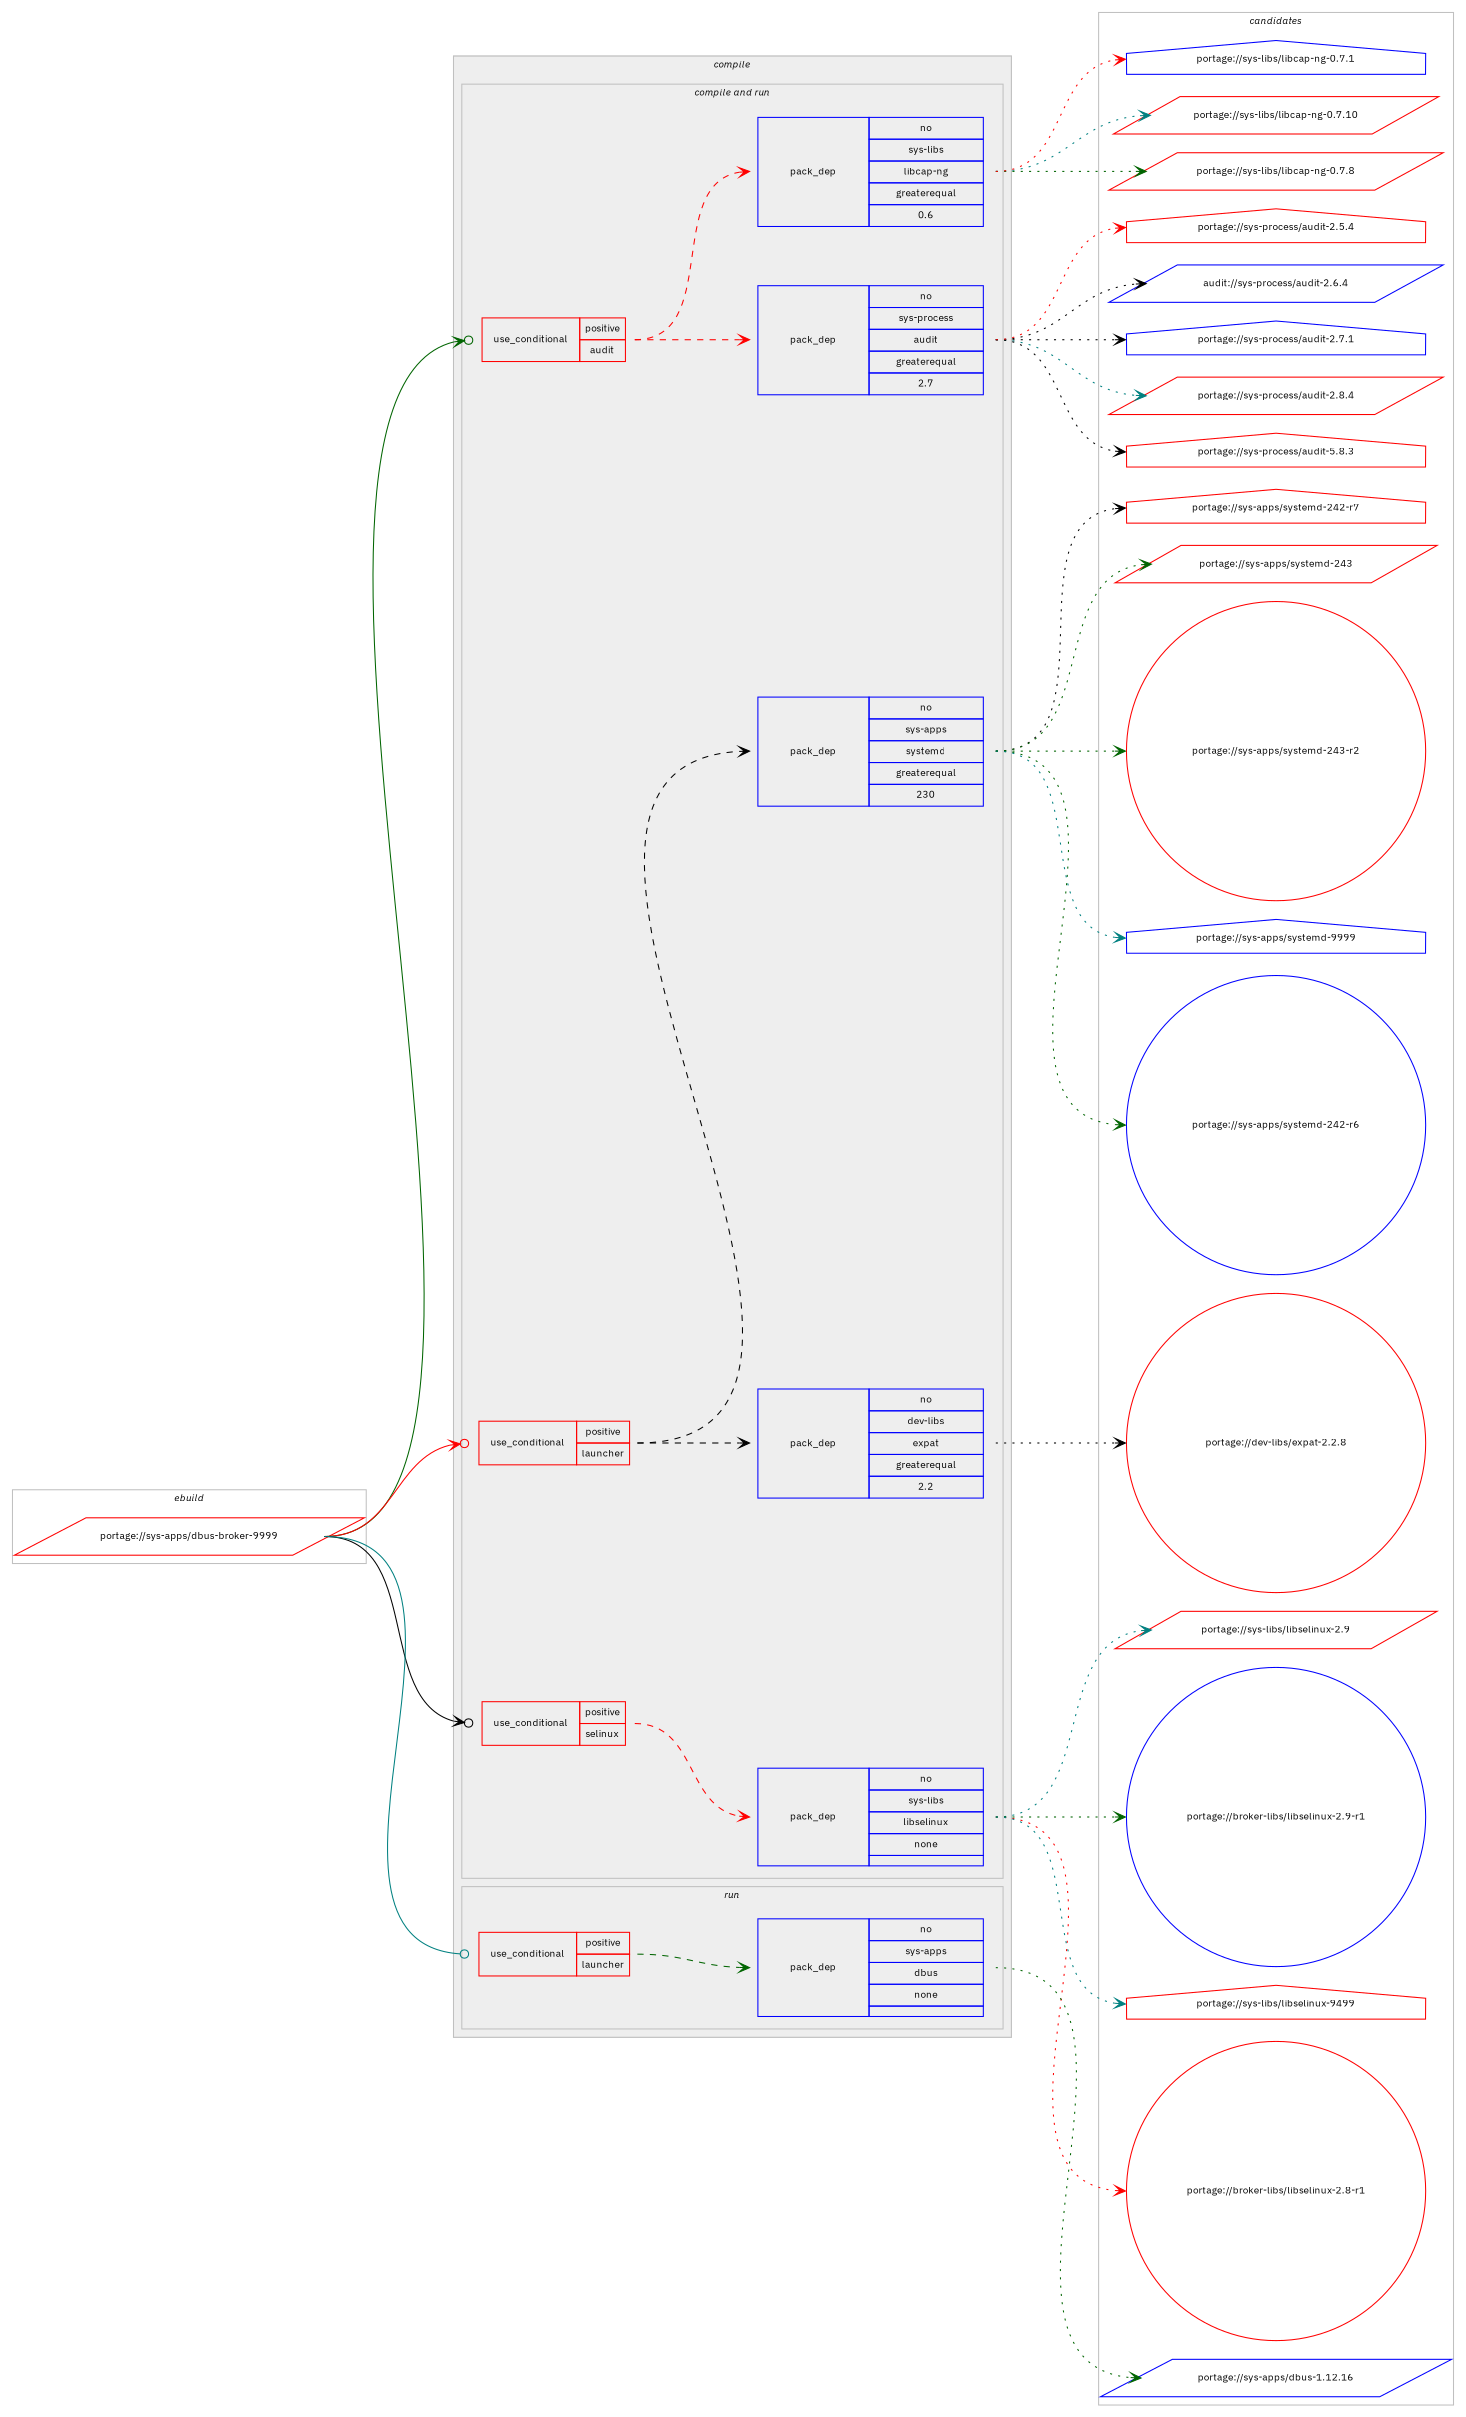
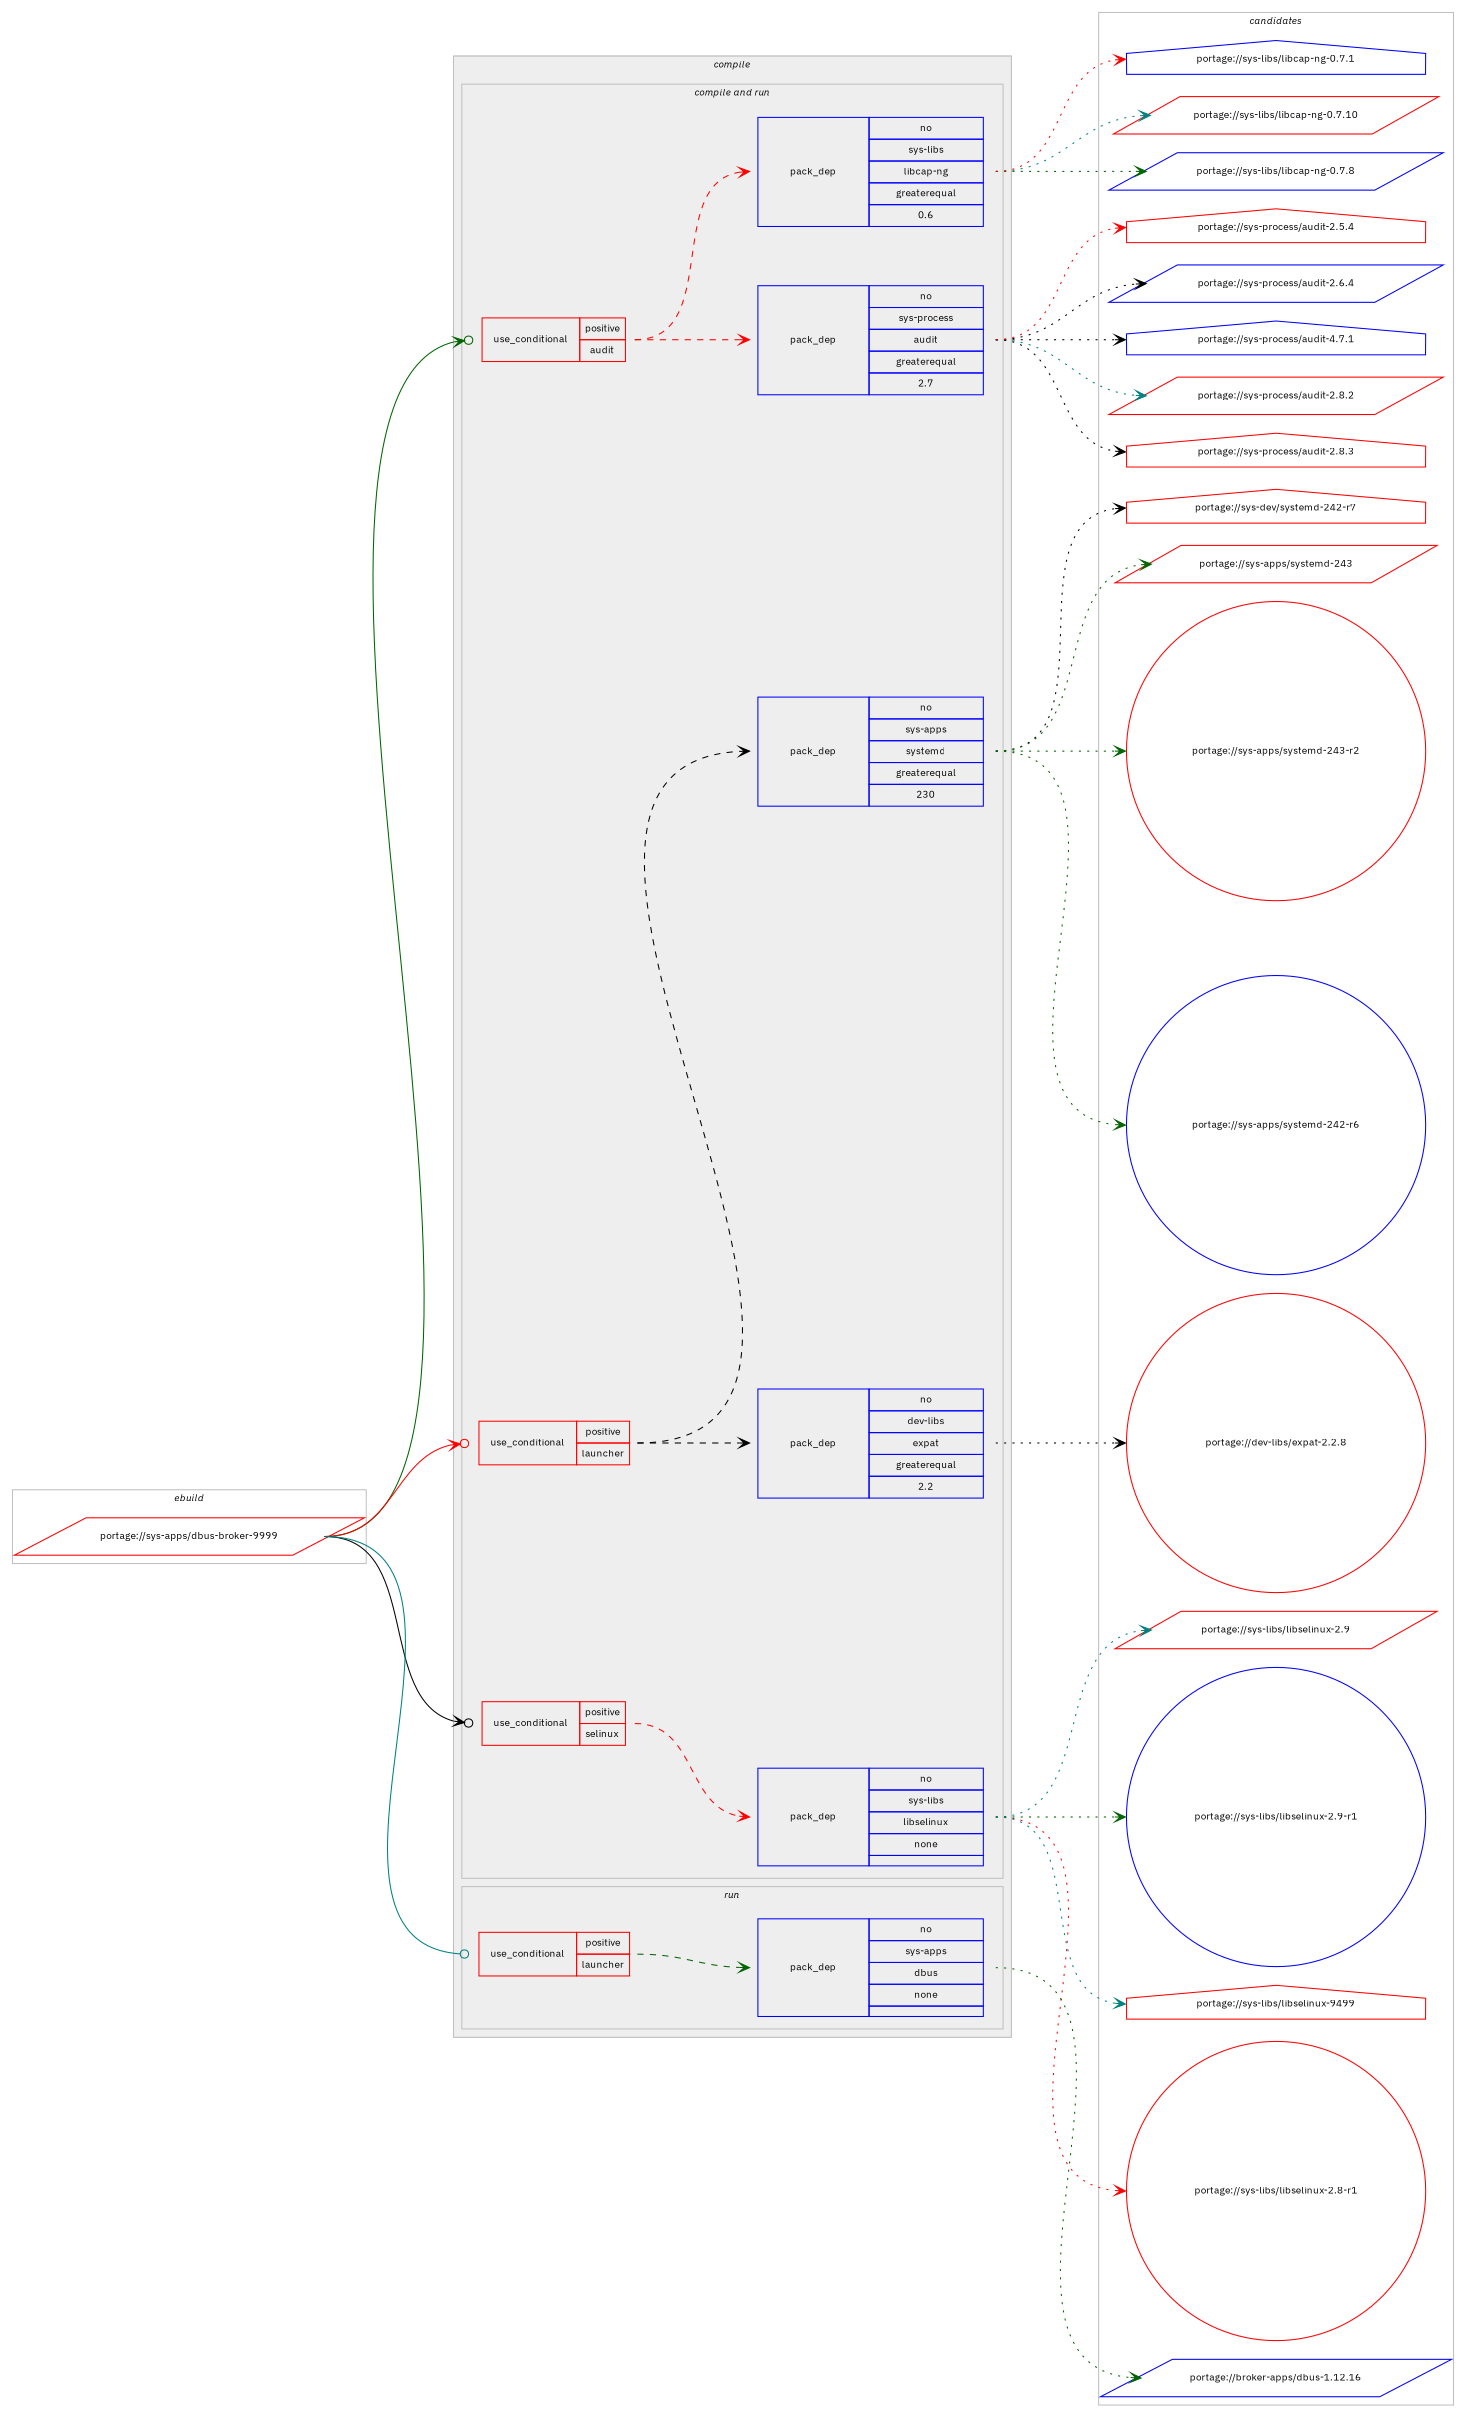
node "portage://sys-libs/libcap-ng-0.7.8": color red -> blue
node "audit://sys-process/audit-2.6.4": label "audit://sys-process/audit-2.6.4" -> "portage://sys-process/audit-2.6.4"
node "portage://sys-process/audit-2.7.1": label "portage://sys-process/audit-2.7.1" -> "portage://sys-process/audit-4.7.1"
node "portage://sys-process/audit-2.8.4": label "portage://sys-process/audit-2.8.4" -> "portage://sys-process/audit-2.8.2"
node "portage://sys-process/audit-5.8.3": label "portage://sys-process/audit-5.8.3" -> "portage://sys-process/audit-2.8.3"
node "portage://sys-apps/systemd-242-r7": label "portage://sys-apps/systemd-242-r7" -> "portage://sys-dev/systemd-242-r7"
node "portage://sys-apps/systemd-9999": removed
node "portage://broker-libs/libselinux-2.9-r1": label "portage://broker-libs/libselinux-2.9-r1" -> "portage://sys-libs/libselinux-2.9-r1"
node "portage://broker-libs/libselinux-2.8-r1": label "portage://broker-libs/libselinux-2.8-r1" -> "portage://sys-libs/libselinux-2.8-r1"
node "portage://sys-apps/dbus-1.12.16": label "portage://sys-apps/dbus-1.12.16" -> "portage://broker-apps/dbus-1.12.16"
